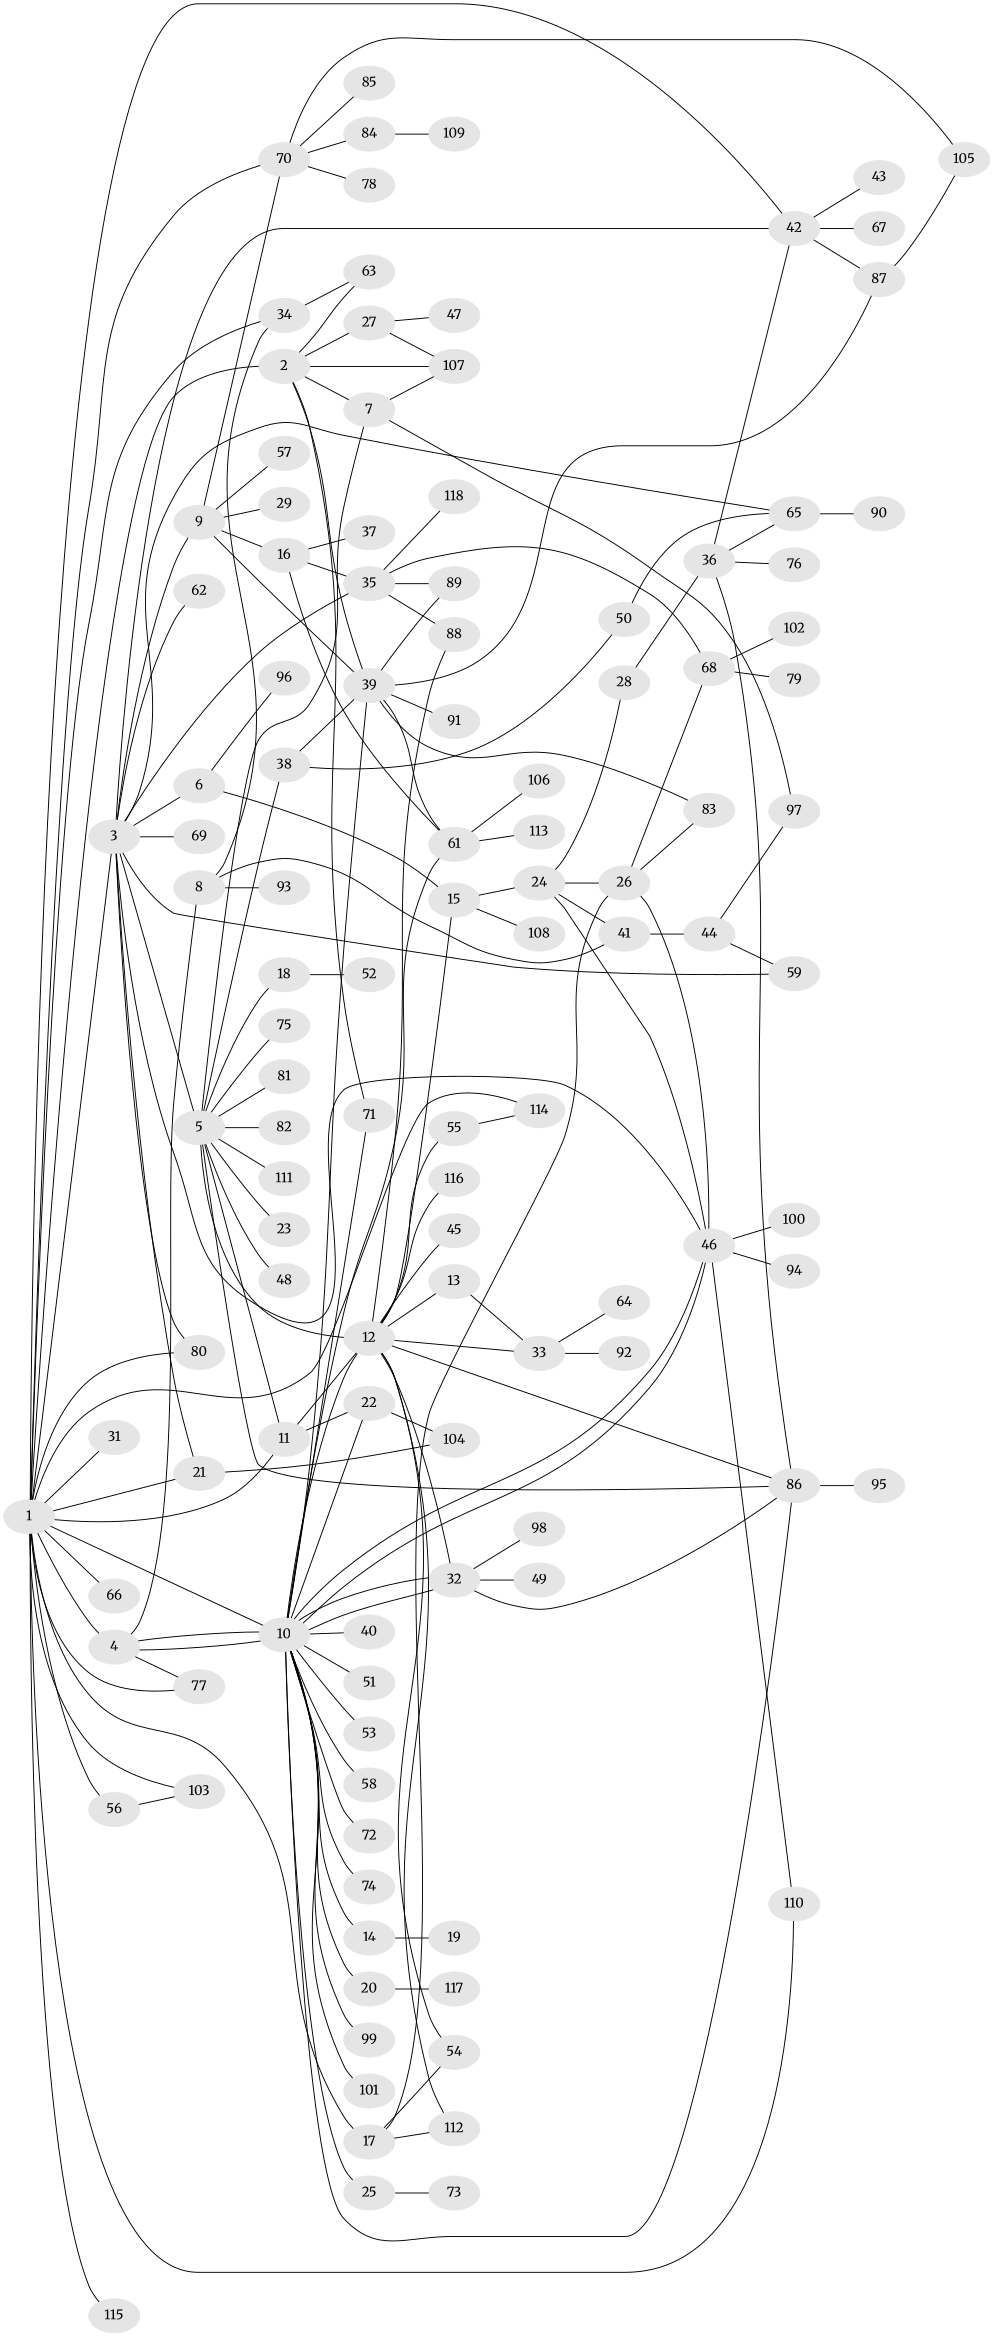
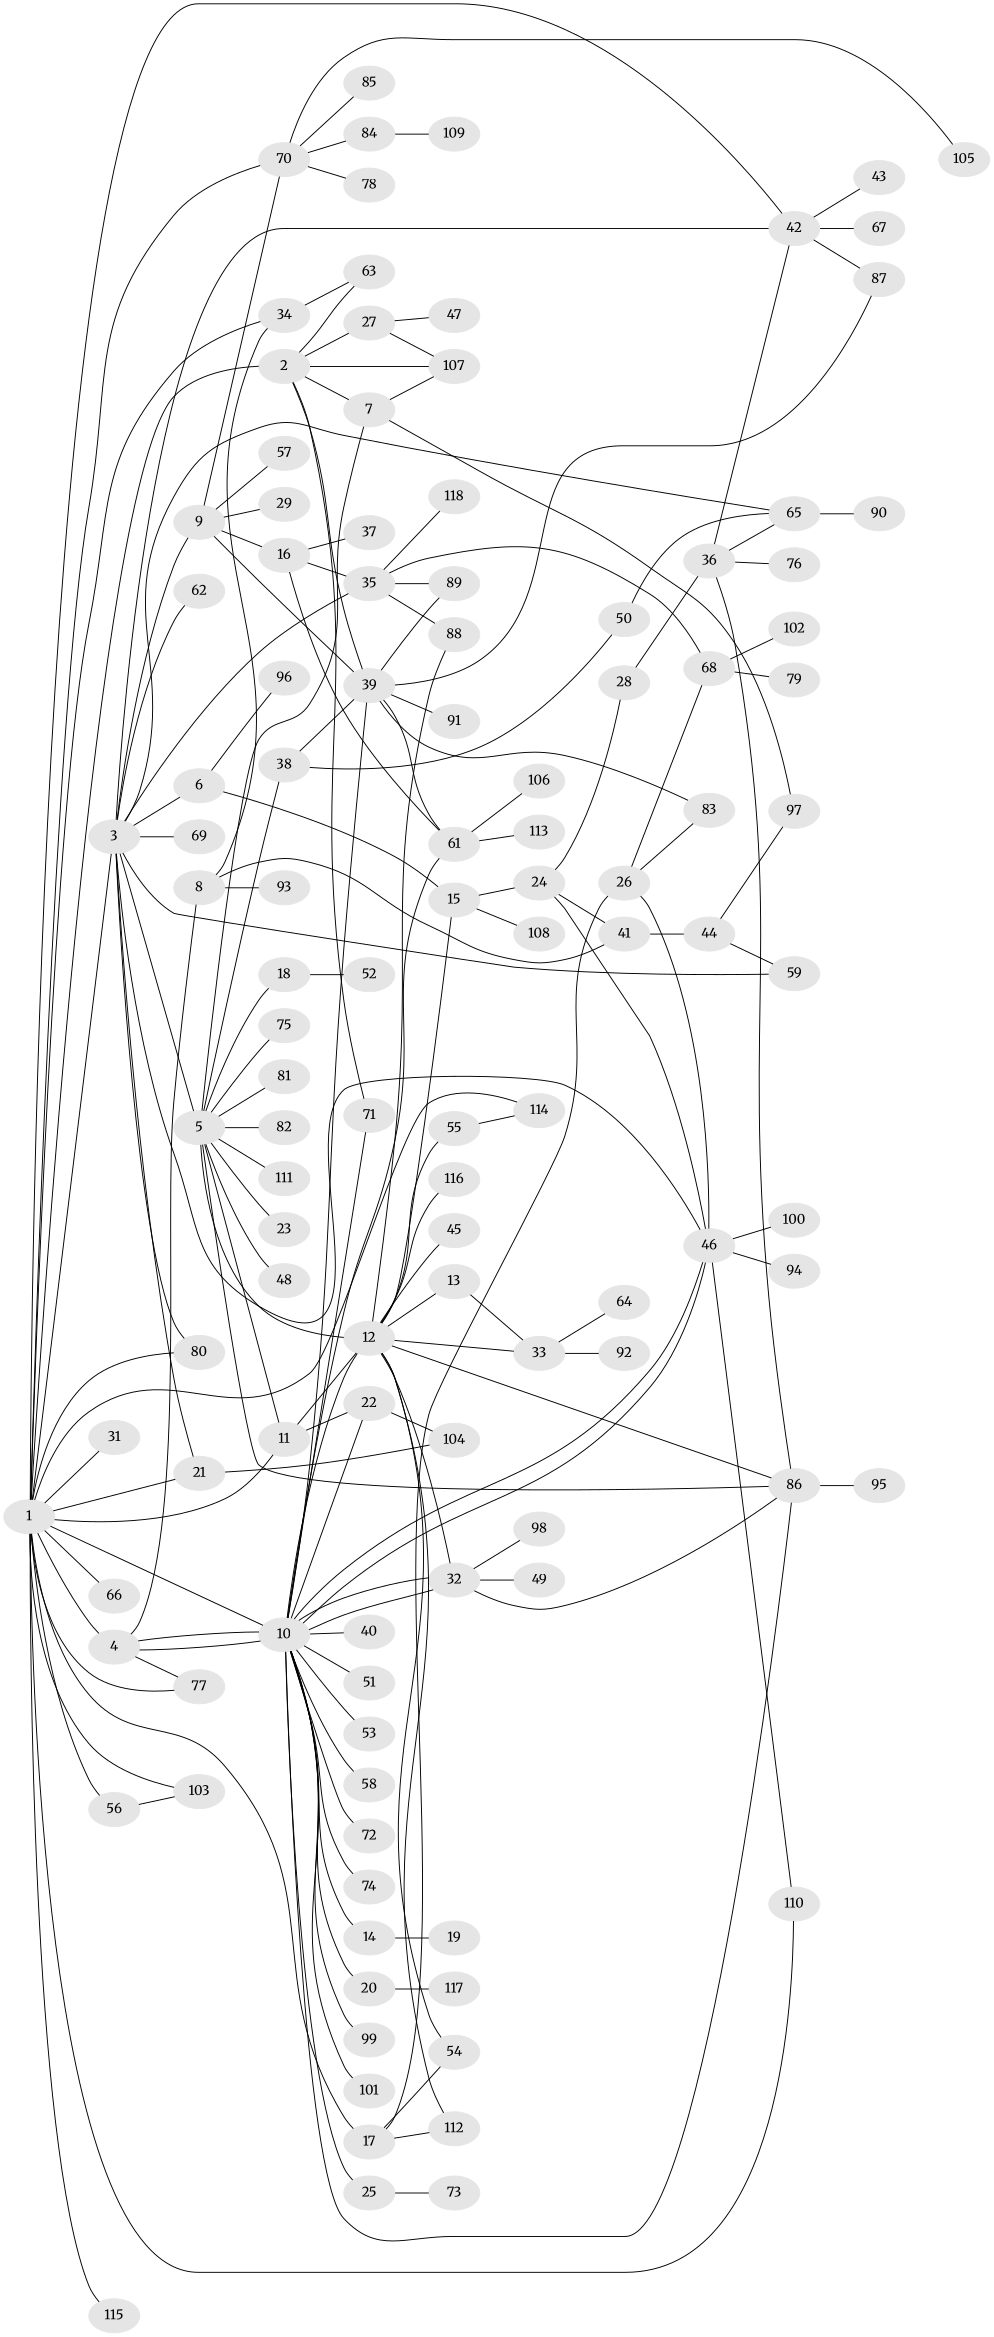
edge "105" -- "87": removed
edge "24" -- "26": removed
